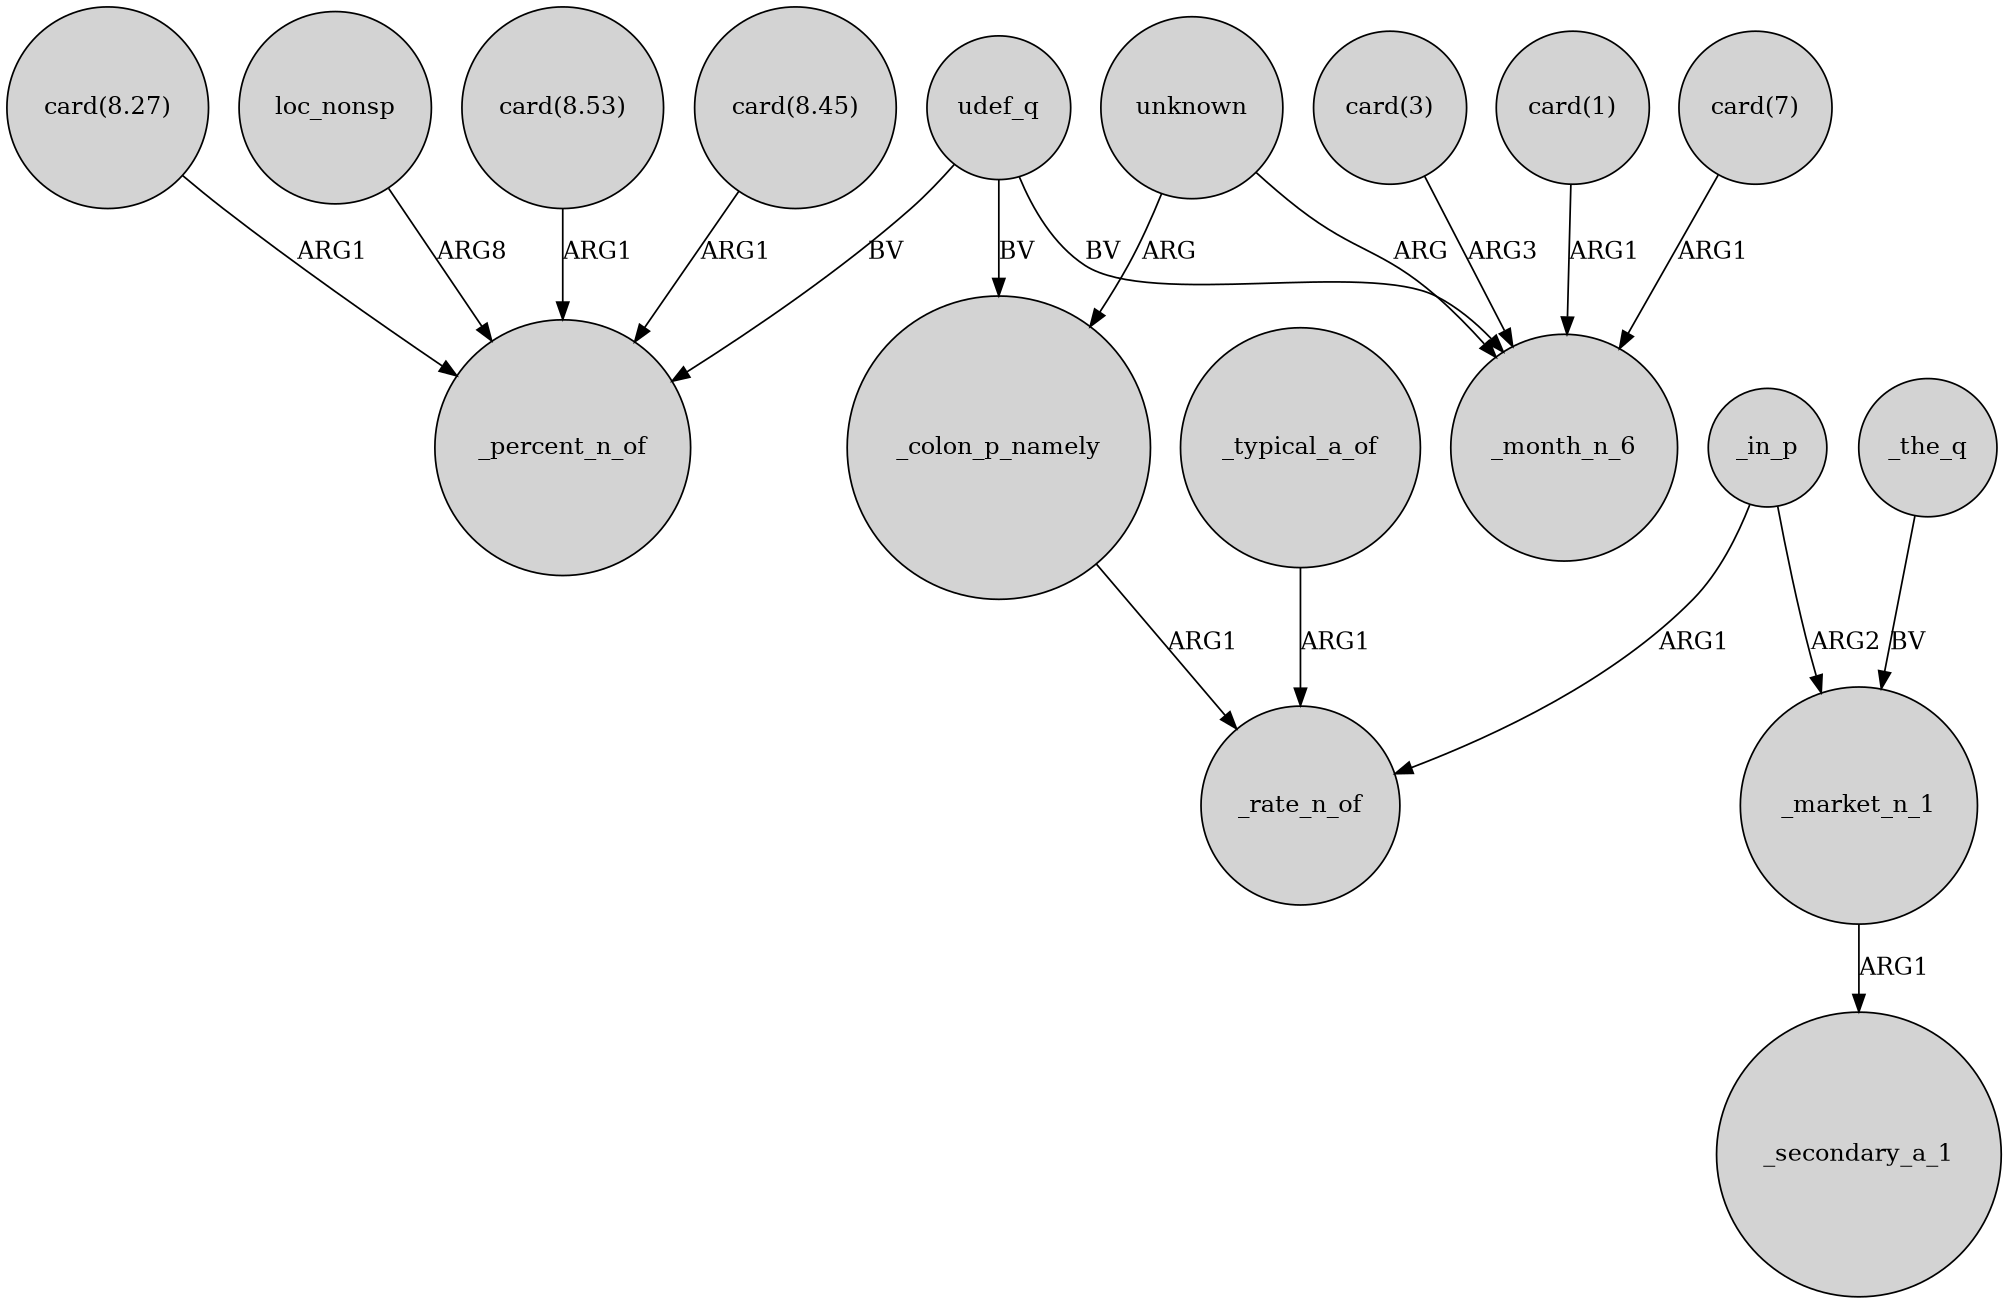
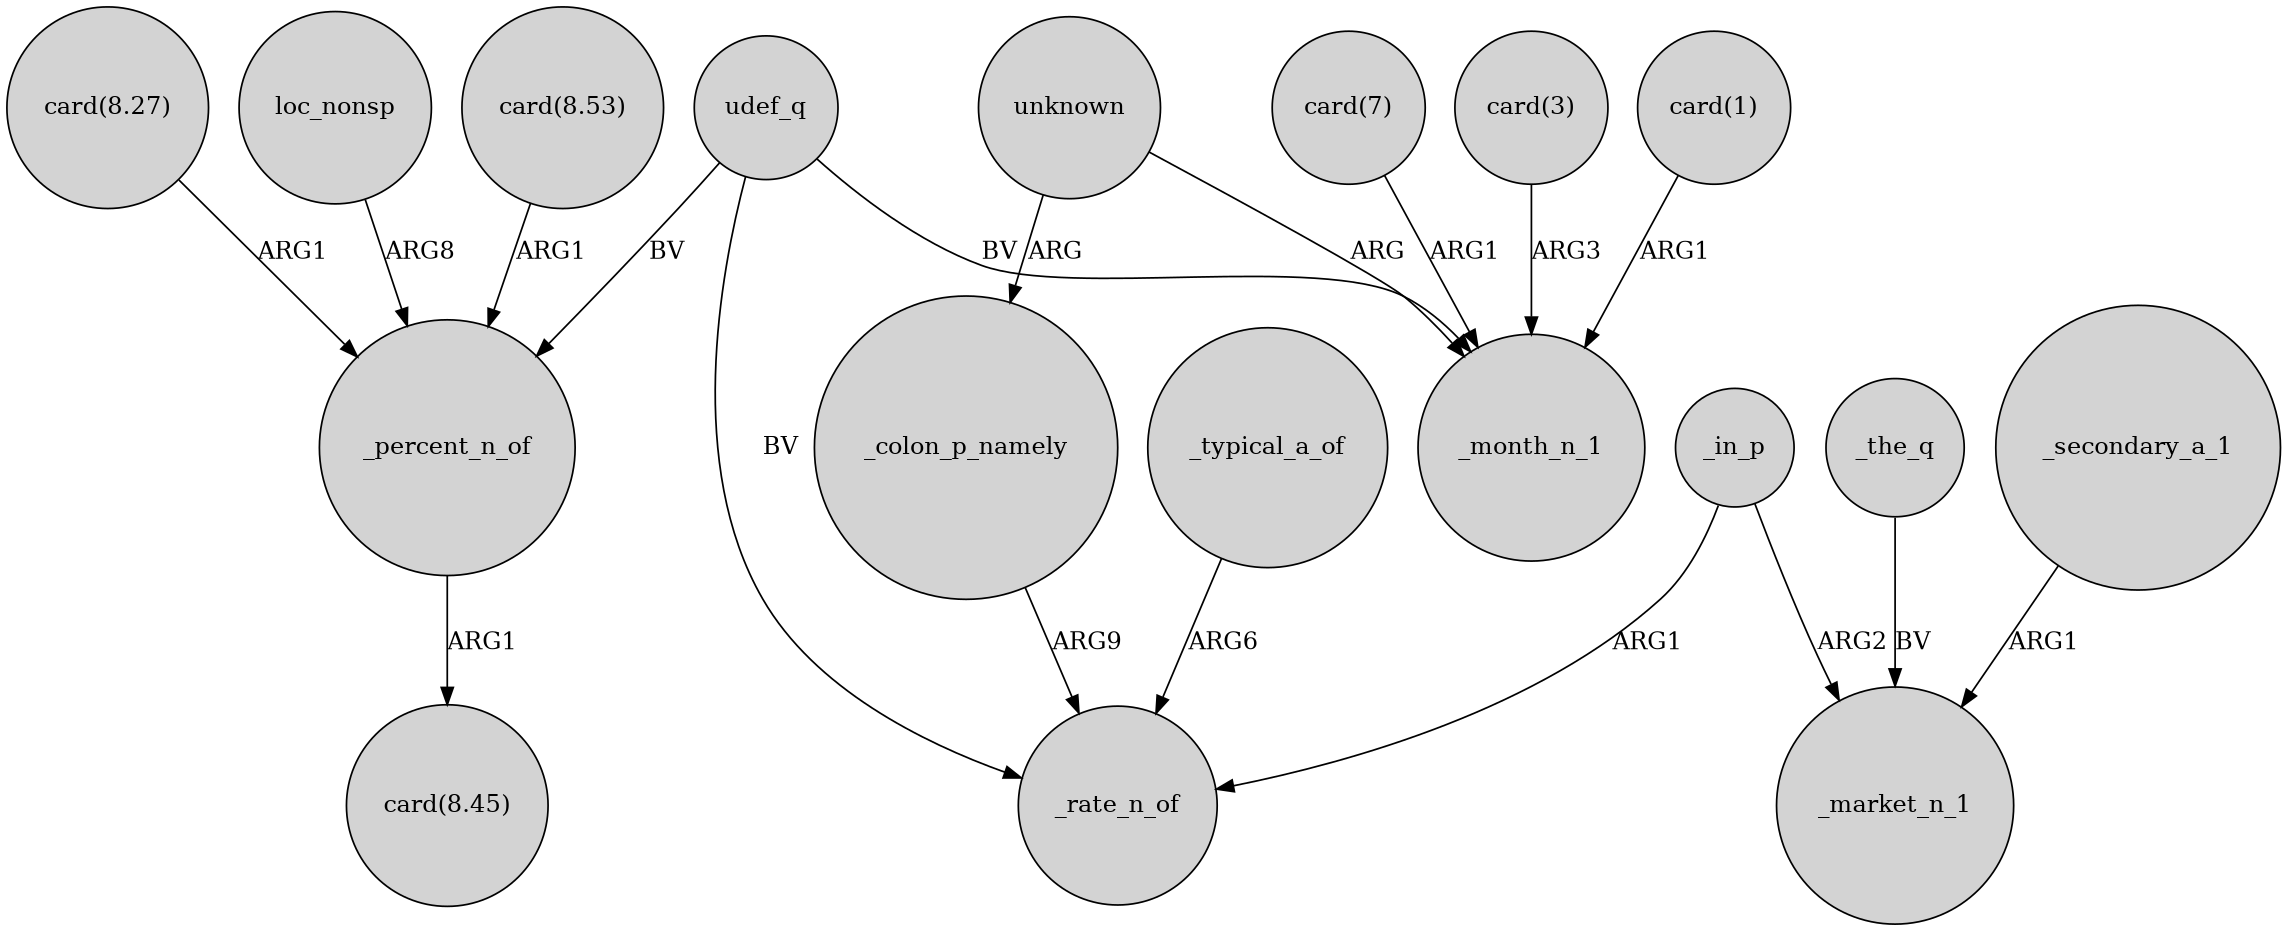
edge "udef_q" -> "_colon_p_namely": now "udef_q" -> "_rate_n_of"
edge "card(8.45)" -> "_percent_n_of": reversed
node "_month_n_6": label "_month_n_6" -> "_month_n_1"
edge "_colon_p_namely" -> "_rate_n_of": label "ARG1" -> "ARG9"
edge "_typical_a_of" -> "_rate_n_of": label "ARG1" -> "ARG6"
edge "_market_n_1" -> "_secondary_a_1": reversed
